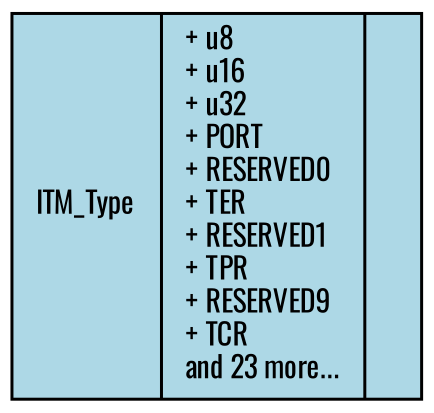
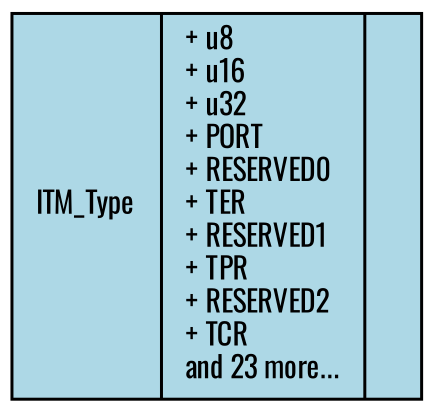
node "ITM_Type": text "+ RESERVED9" -> "+ RESERVED2"
